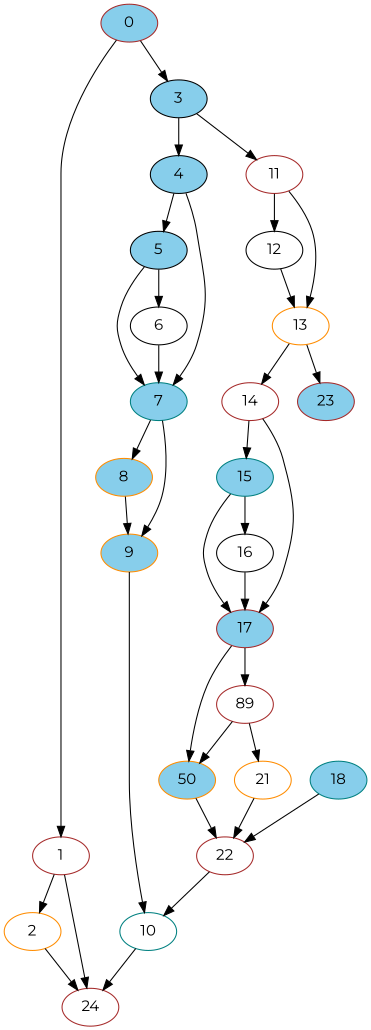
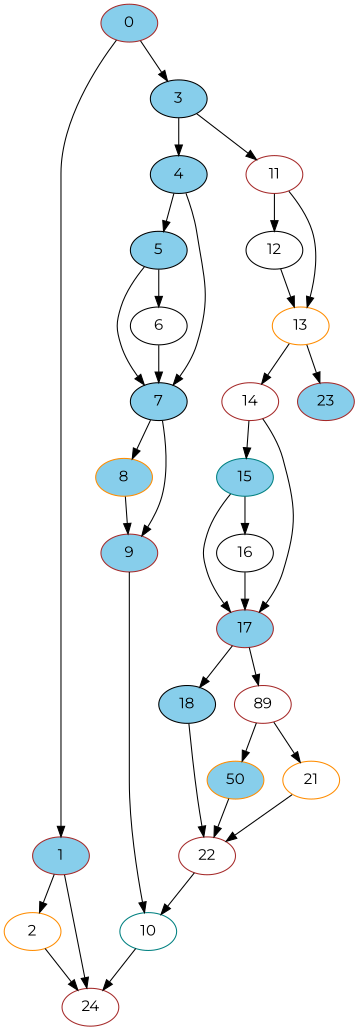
node "7": color teal -> black
node "9": color darkorange -> brown
edge "17" -> "50": now "17" -> "18"
node "18": color teal -> black
node "1": fillcolor white -> skyblue
